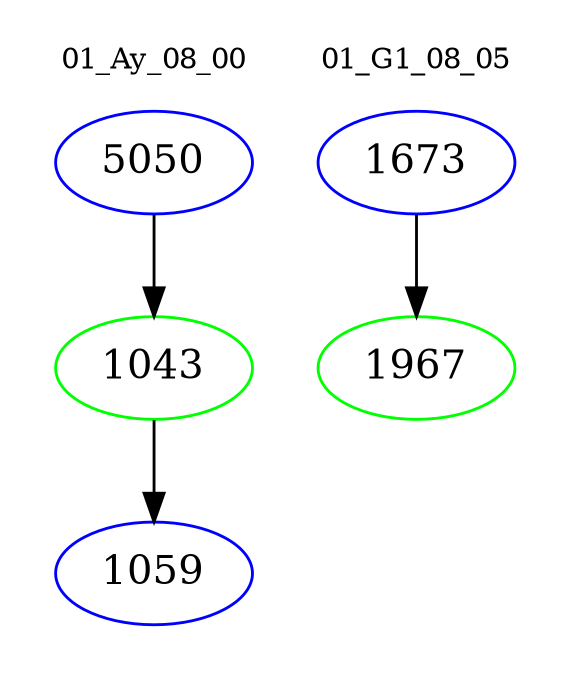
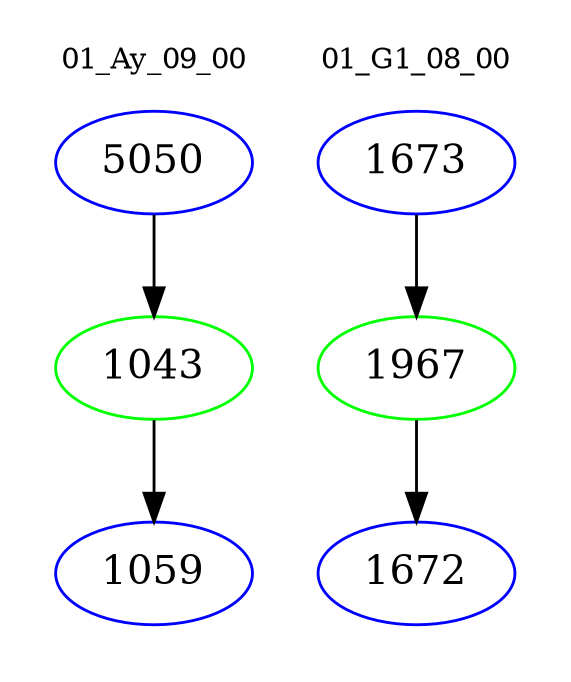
cluster "01_Ay_08_00": label "01_Ay_08_00" -> "01_Ay_09_00"
cluster "01_G1_08_05": label "01_G1_08_05" -> "01_G1_08_00"
node "1672": added
